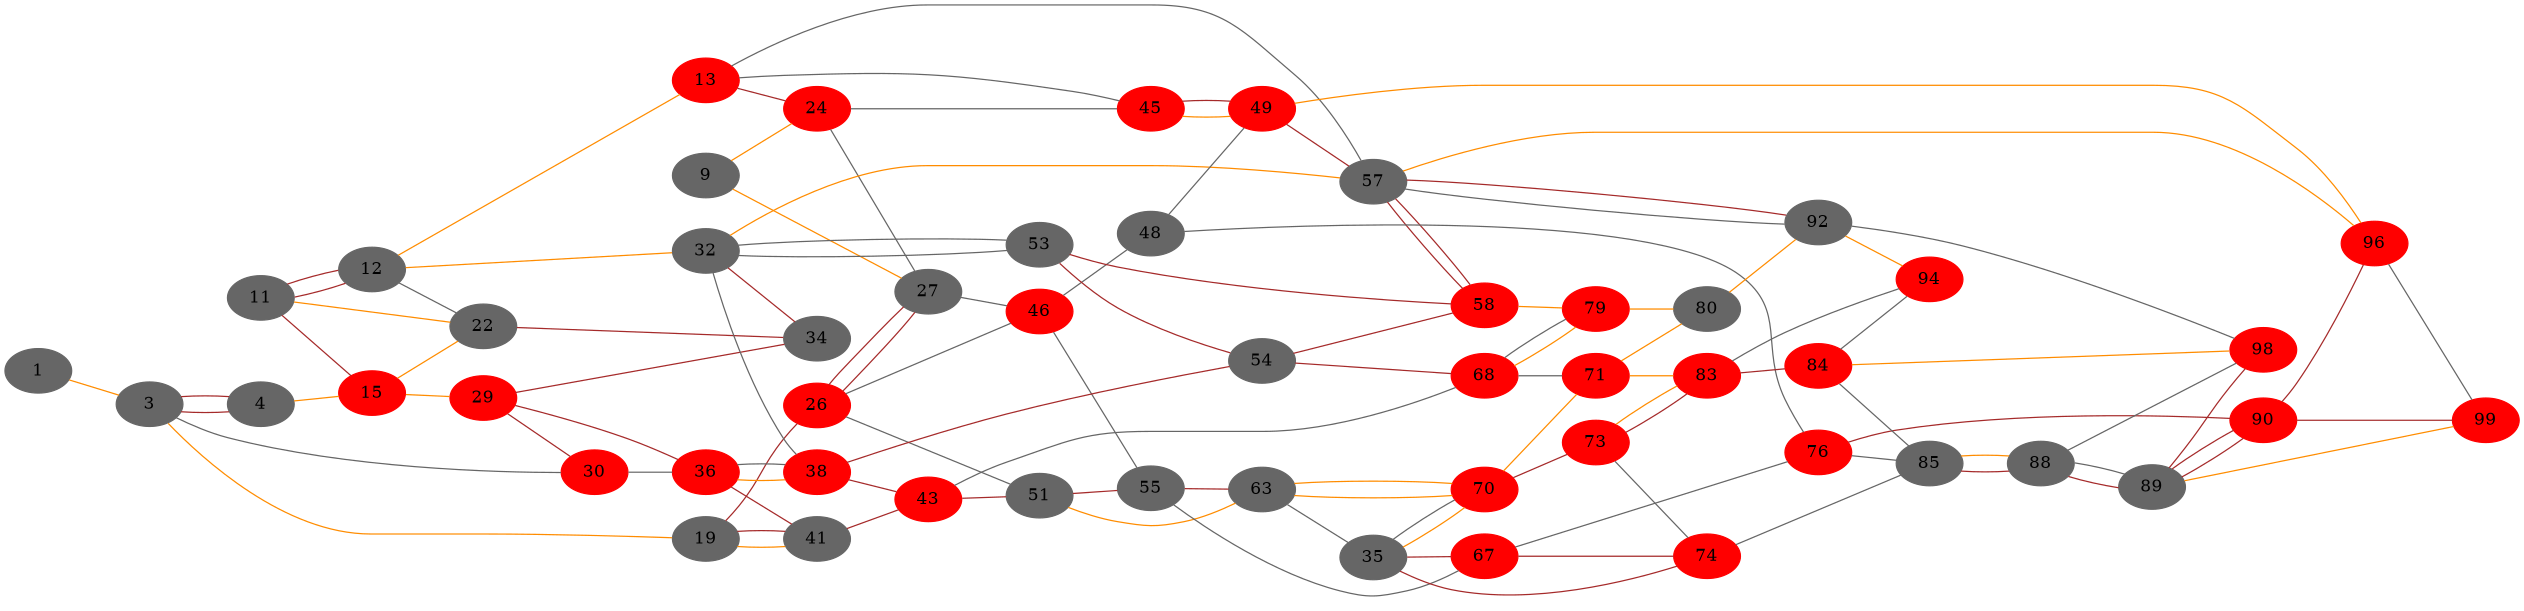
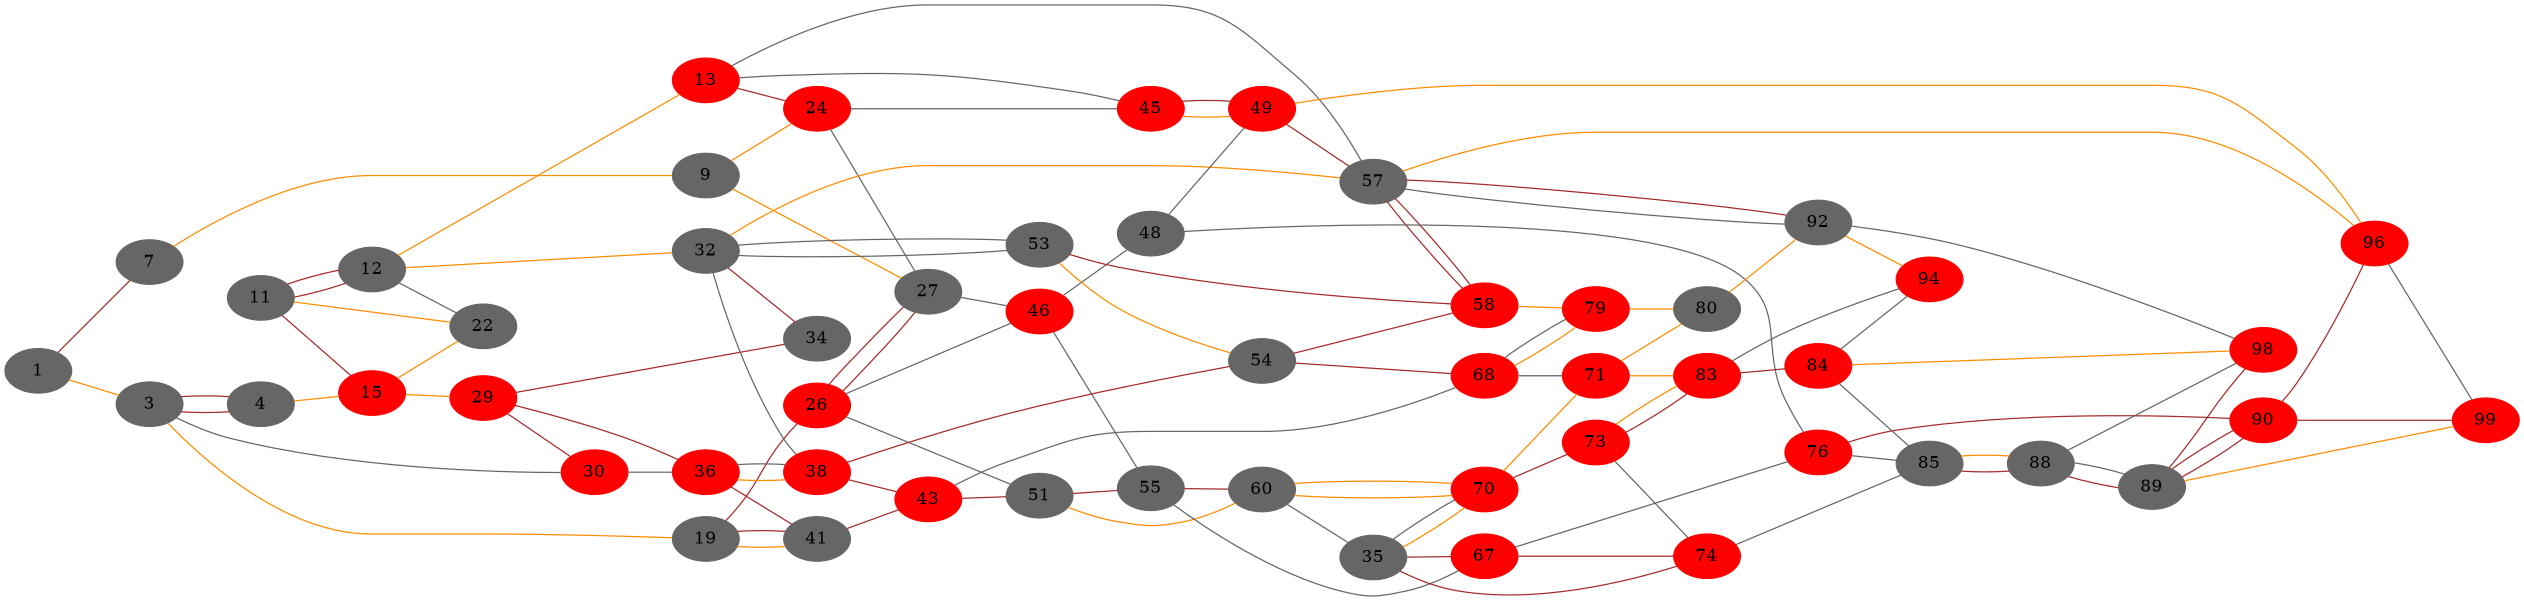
node "7": added
edge "53" -- "54": color brown -> darkorange
edge "22" -- "34": removed
node "63": label "63" -> "60"
